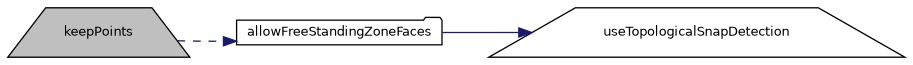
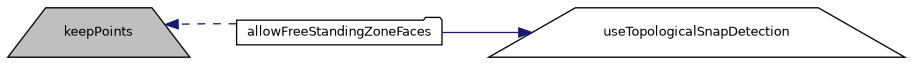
edge "keepPoints" -> "allowFreeStandingZoneFaces": reversed
